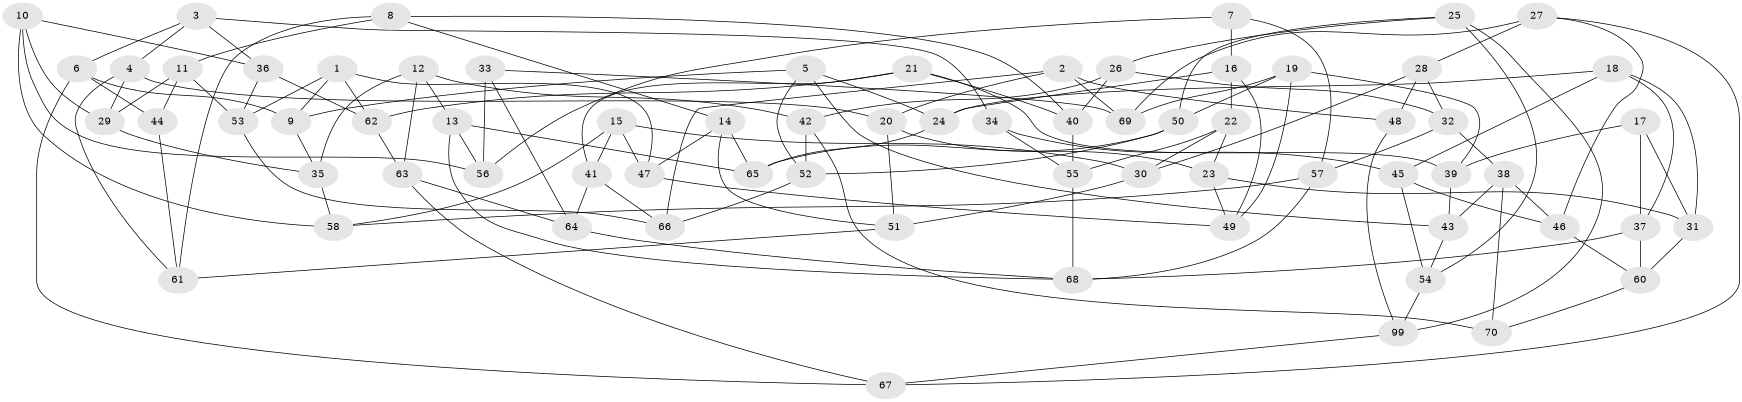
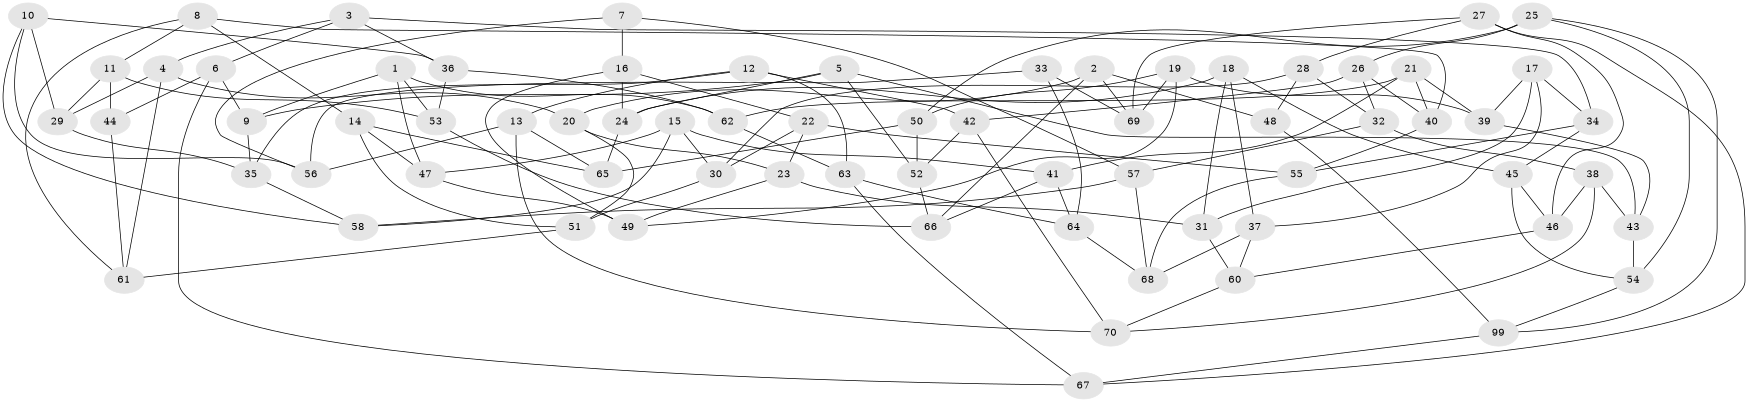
edge "17" -- "34": added
edge "13" -- "68": now "13" -- "70"
